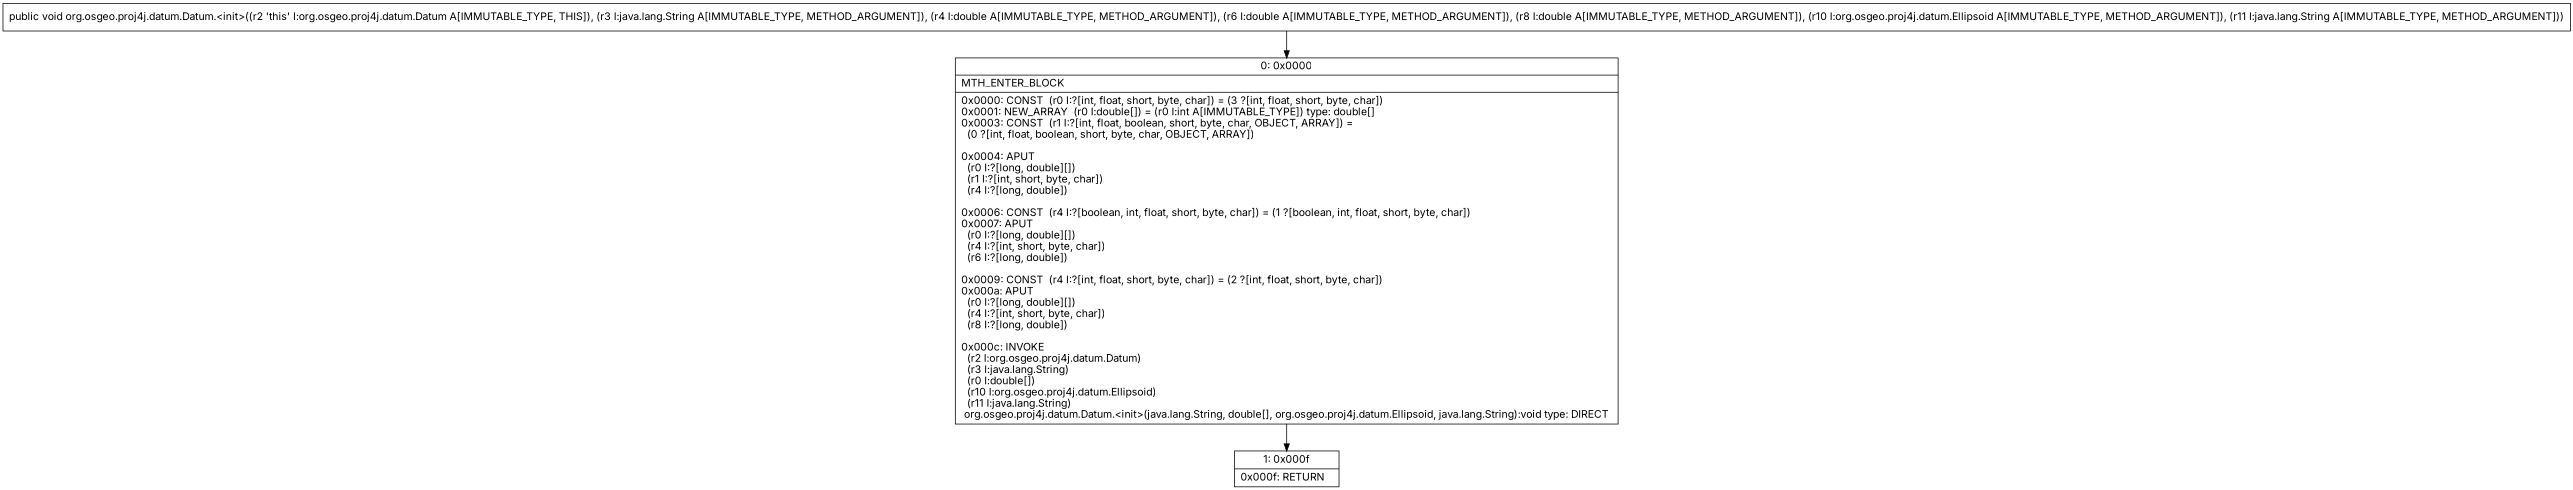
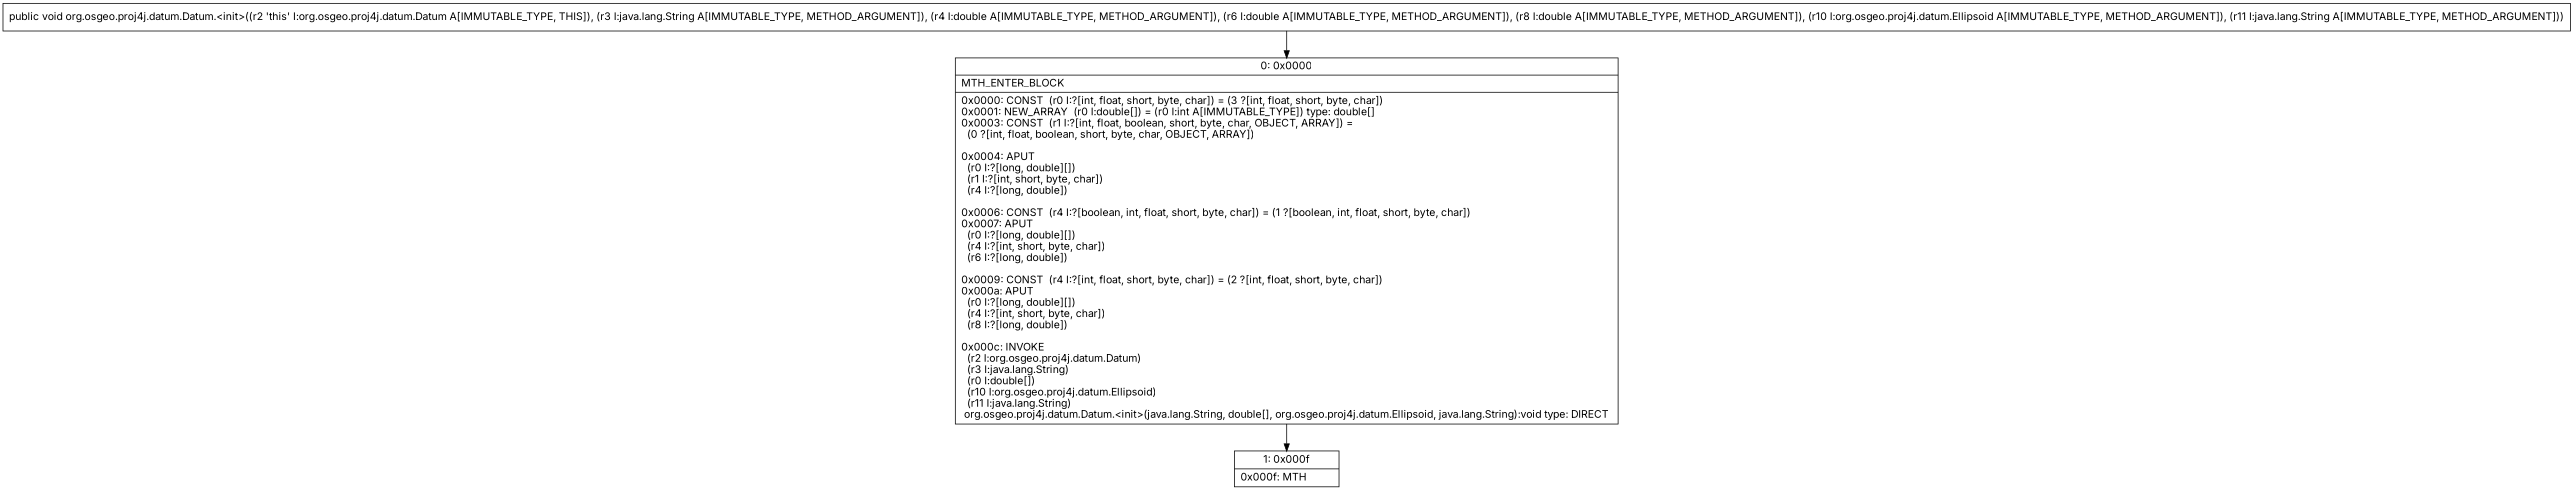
node "1: 0x000f": text "0x000f: RETURN" -> "0x000f: MTH"
